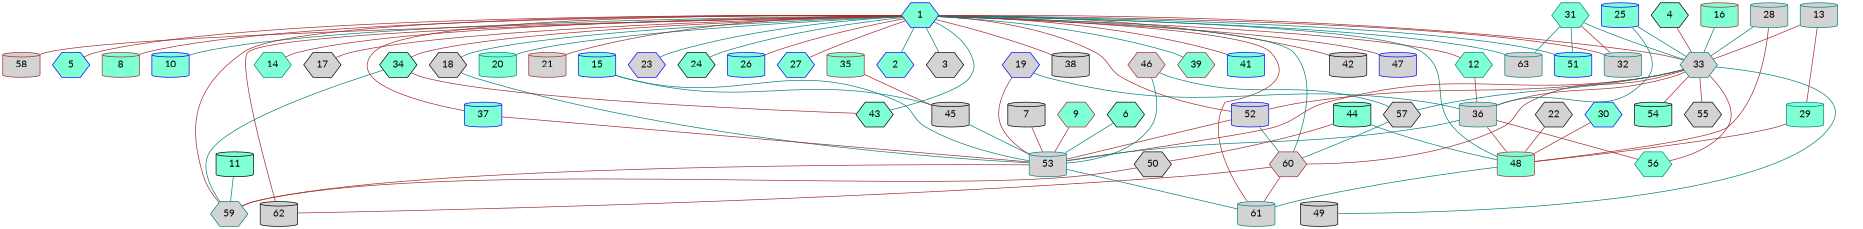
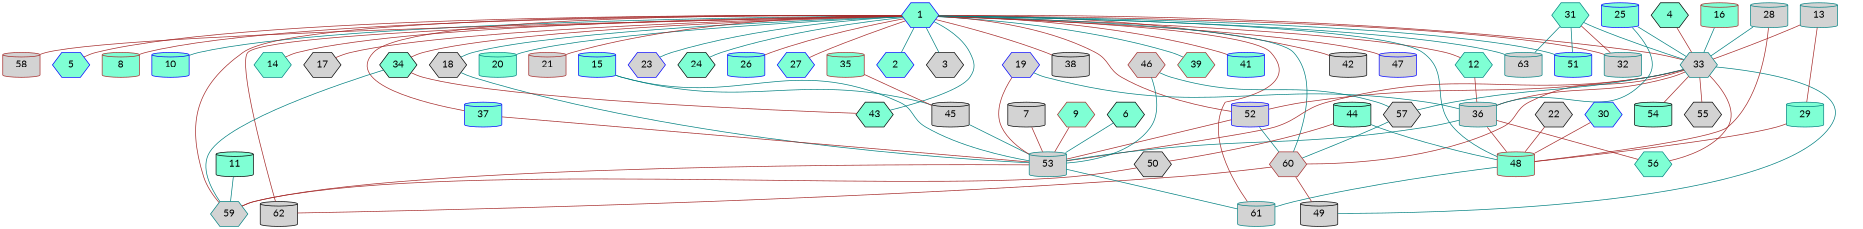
edge "60" -- "61": now "60" -- "49"
